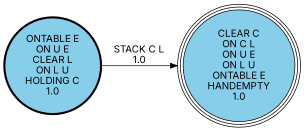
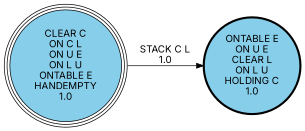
edge "ONTABLE E ON U E CLEAR L ON L U HOLDING C 1.0" -> "CLEAR C ON C L ON U E ON L U ONTABLE E HANDEMPTY 1.0": reversed
